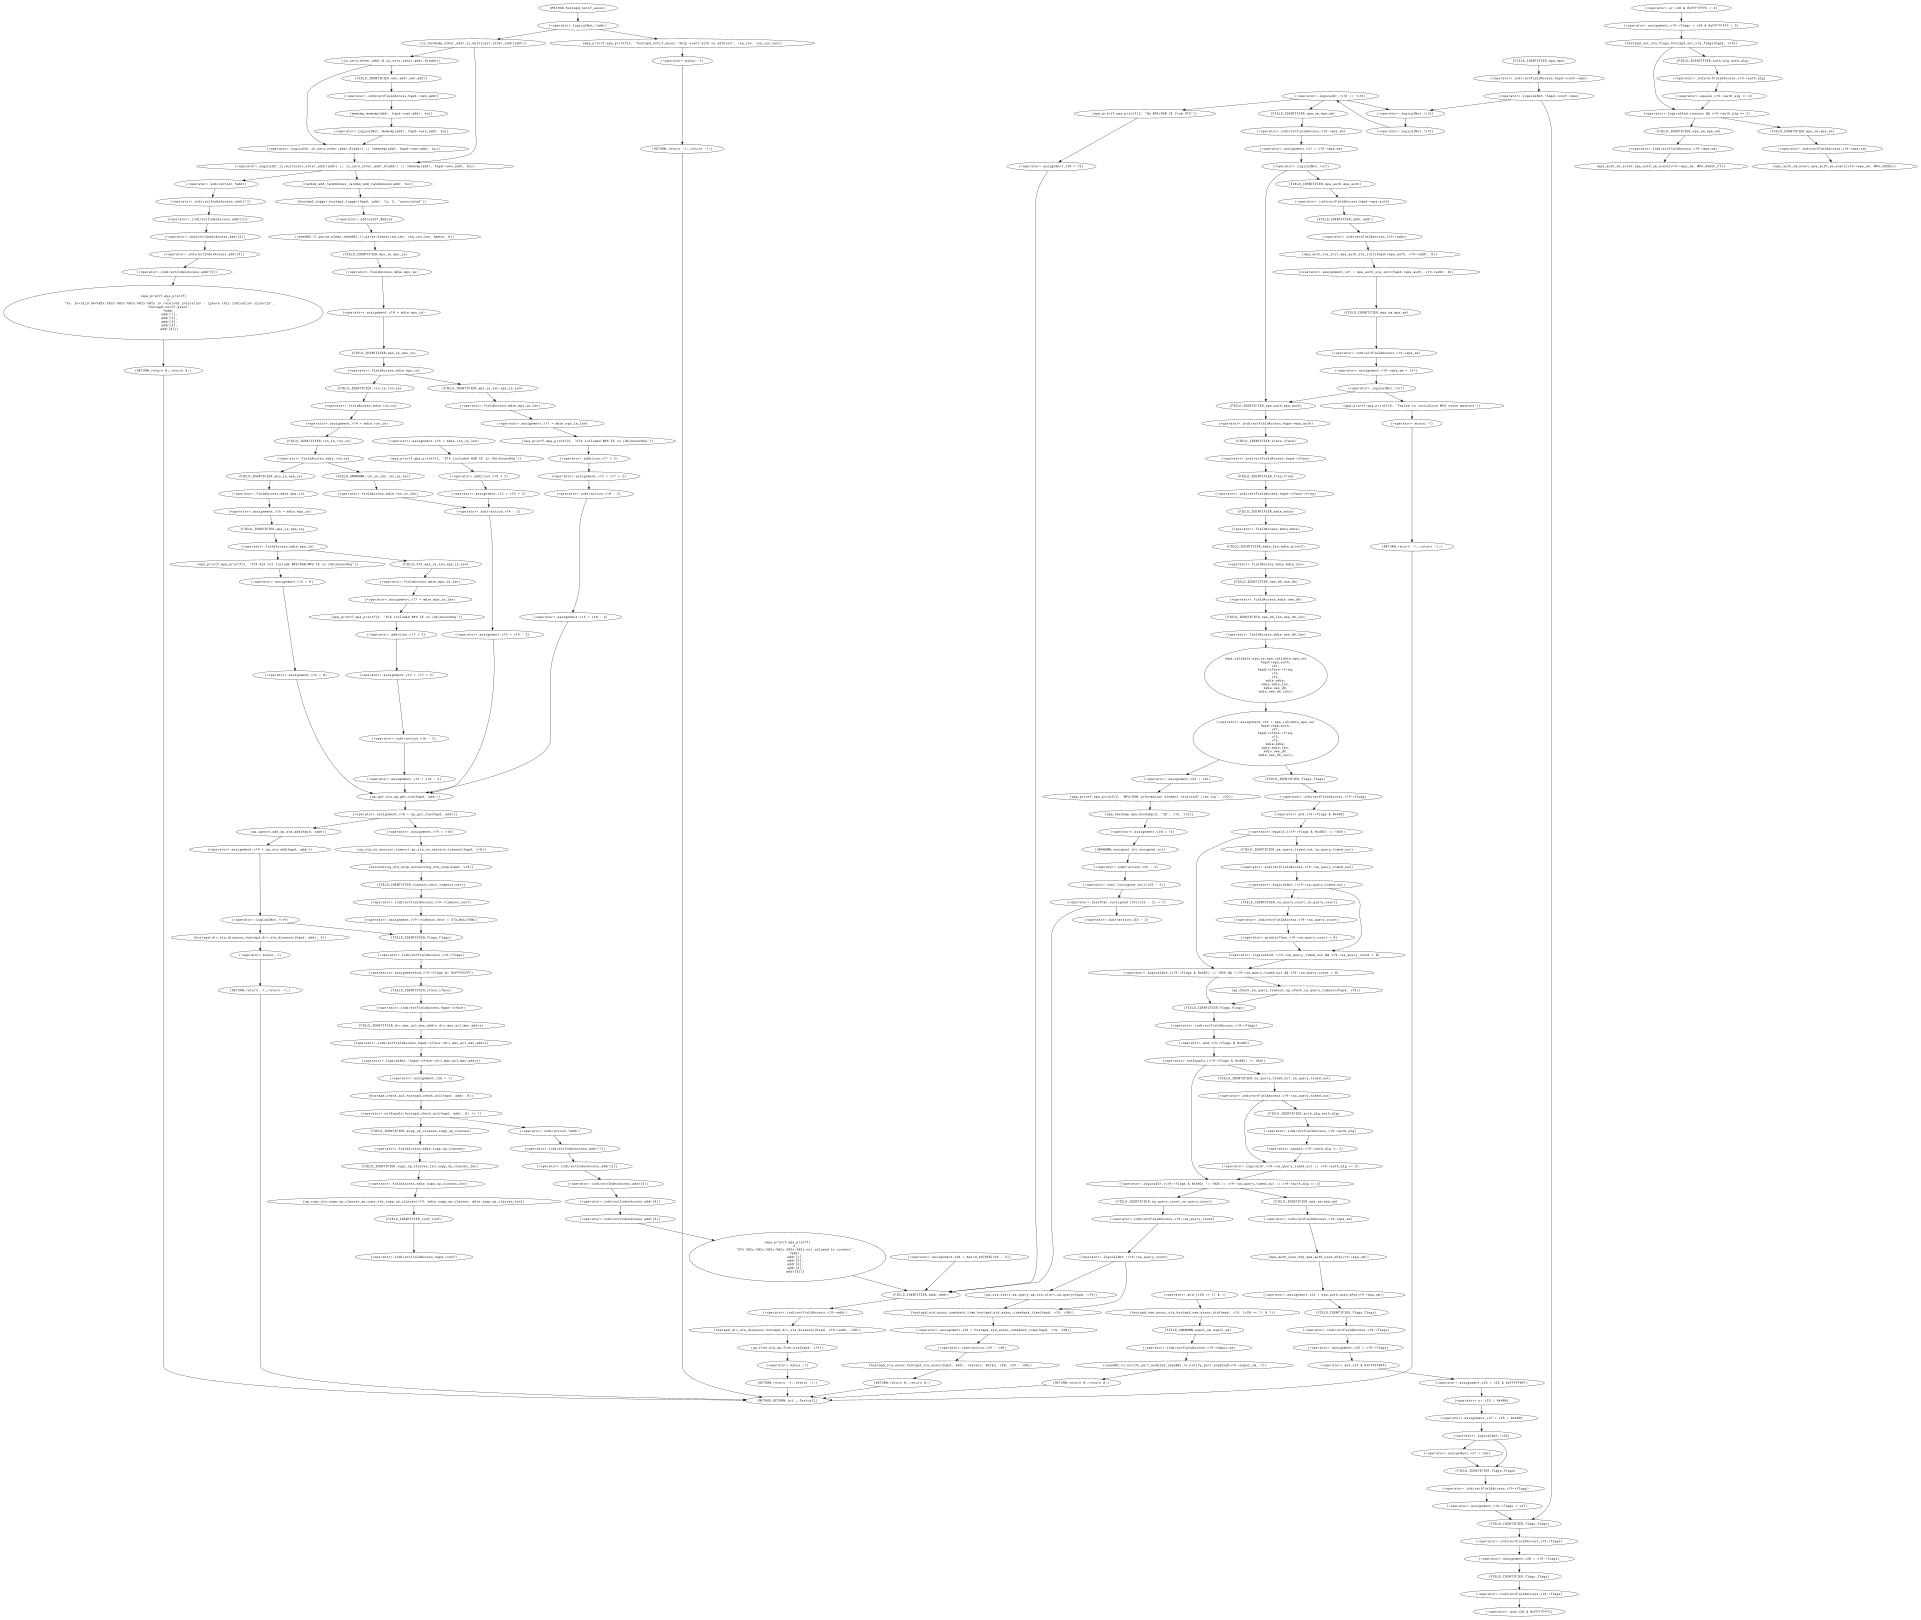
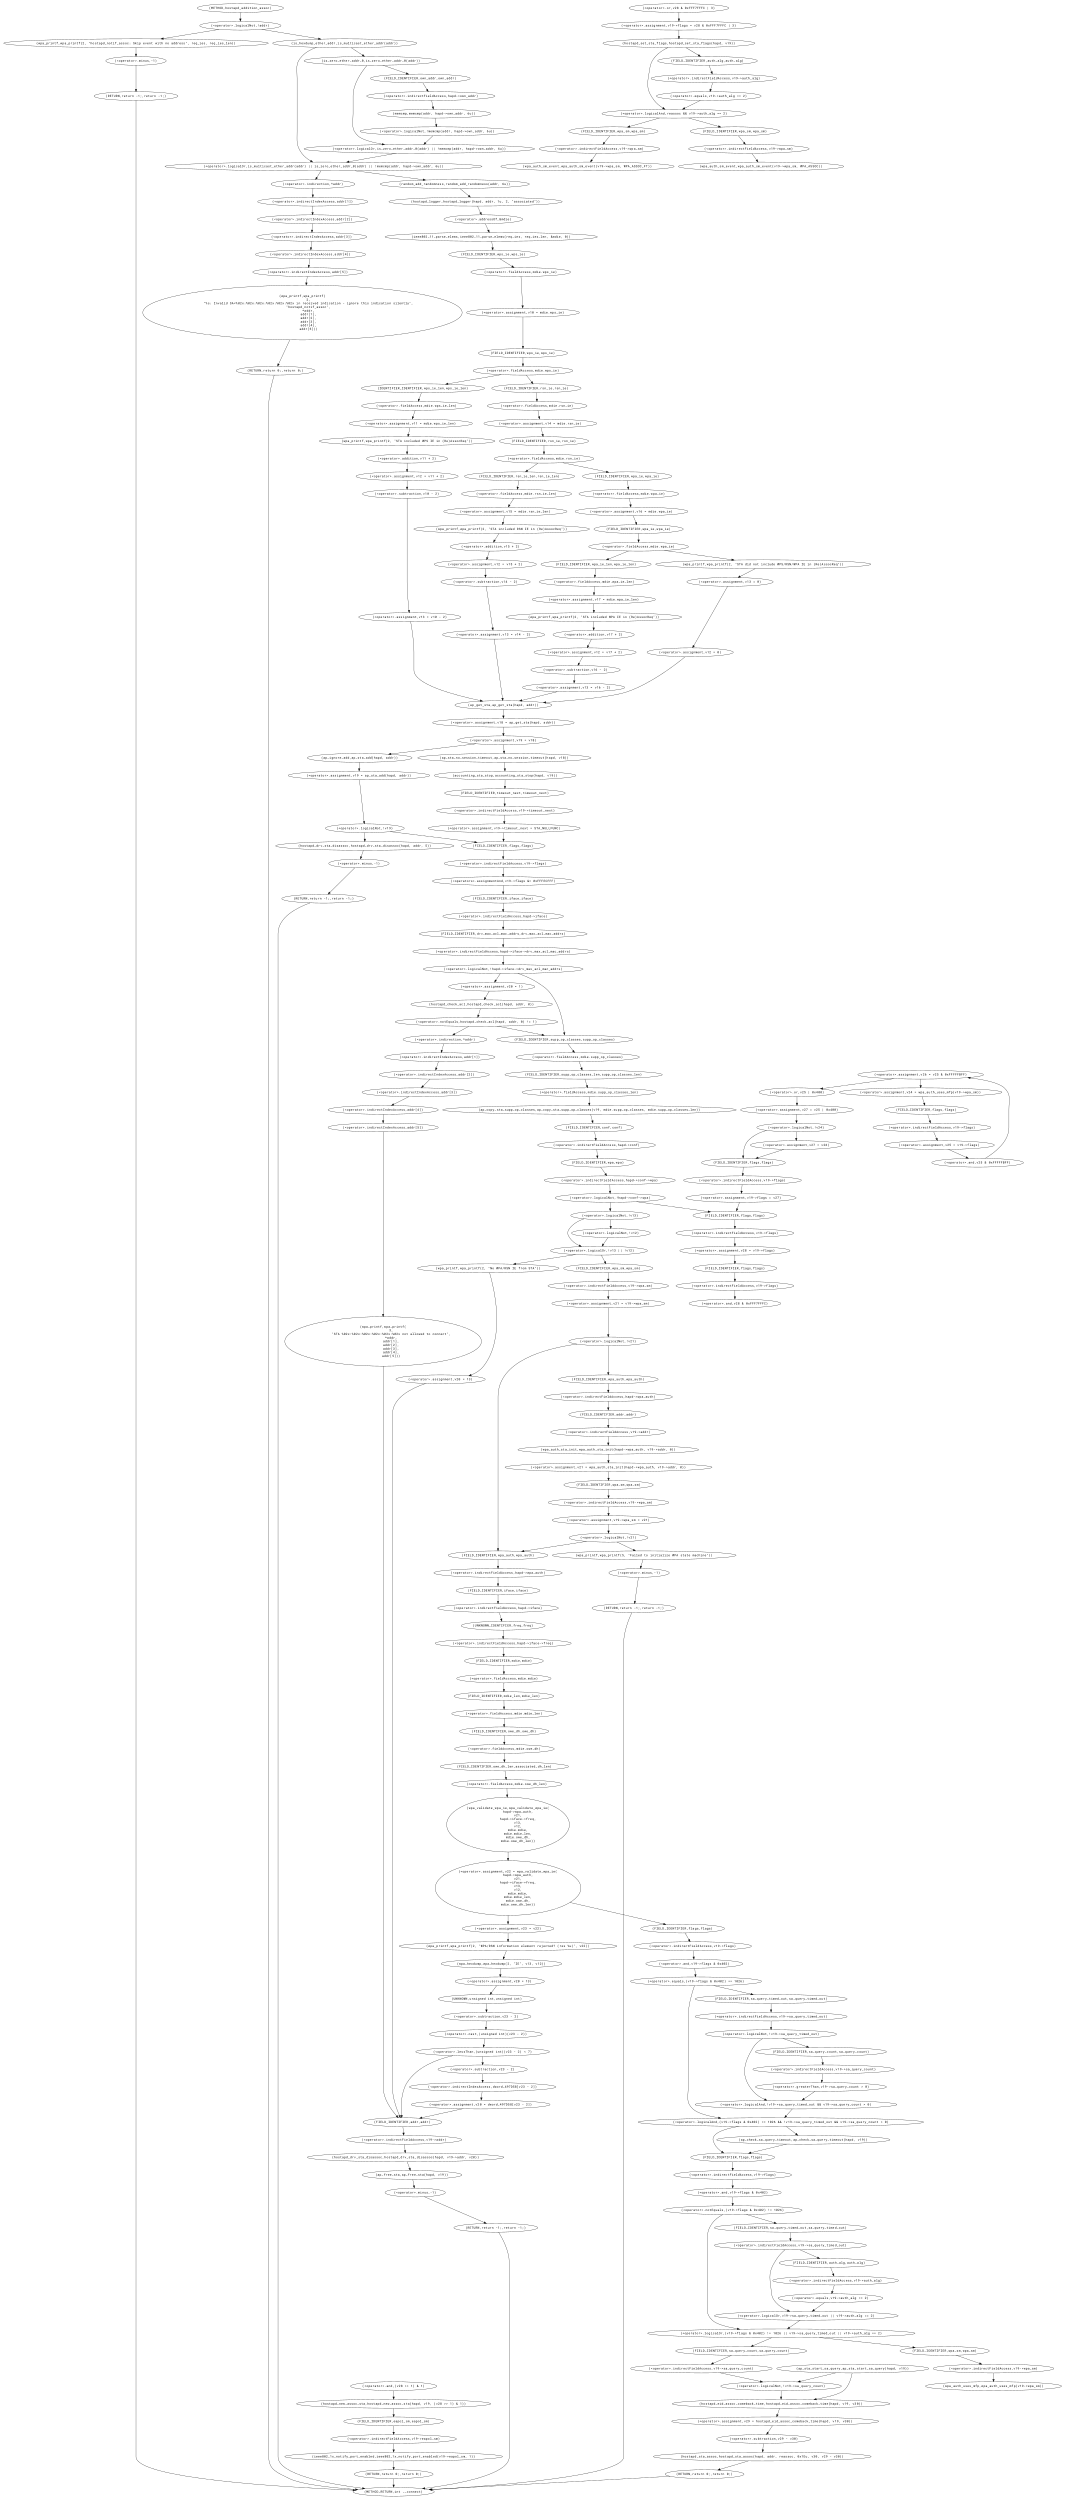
node "(METHOD,hostapd_notif_assoc)": label "(METHOD,hostapd_notif_assoc)" -> "(METHOD,hostapd_addition_assoc)"
edge "(<operator>.logicalOr,!v13 || !v12)" -> "(<operator>.logicalNot,!v13)": reversed
node "(FIELD_IDENTIFIER,wps_ie_len,wps_ie_len)": label "(FIELD_IDENTIFIER,wps_ie_len,wps_ie_len)" -> "(IDENTIFIER_IDENTIFIER,wps_ie_len,wps_ie_len)"
node "(FIELD_UNKNOWN,rsn_ie_len,rsn_ie_len)": label "(FIELD_UNKNOWN,rsn_ie_len,rsn_ie_len)" -> "(FIELD_IDENTIFIER,rsn_ie_len,rsn_ie_len)"
node "(FIELD_IDENTIFIER,freq,freq)": label "(FIELD_IDENTIFIER,freq,freq)" -> "(UNKNOWN_IDENTIFIER,freq,freq)"
edge "(<operator>.fieldAccess,mdie.rsn_ie_len)" -> "(<operator>.subtraction,v14 - 2)": now "(<operator>.fieldAccess,mdie.rsn_ie_len)" -> "(<operator>.assignment,v15 = mdie.rsn_ie_len)"
node "(FIELD_IDENTIFIER,mdie_len,mdie_printf)": label "(FIELD_IDENTIFIER,mdie_len,mdie_printf)" -> "(FIELD_IDENTIFIER,mdie_len,mdie_len)"
node "(FIELD_STA,wpa_ie_len,wpa_ie_len)": label "(FIELD_STA,wpa_ie_len,wpa_ie_len)" -> "(FIELD_IDENTIFIER,wpa_ie_len,wpa_ie_len)"
node "(FIELD_IDENTIFIER,owe_dh_len,owe_dh_len)": label "(FIELD_IDENTIFIER,owe_dh_len,owe_dh_len)" -> "(FIELD_IDENTIFIER,owe_dh_len,associated_dh_len)"
edge "(<operator>.assignment,v18 = ap_get_sta(hapd, addr))" -> "(ap_ignore_add,ap_sta_add(hapd, addr))": now "(<operator>.assignment,v19 = v18)" -> "(ap_ignore_add,ap_sta_add(hapd, addr))"
edge "(<operator>.logicalNot,!hapd->iface->drv_max_acl_mac_addrs)" -> "(FIELD_IDENTIFIER,supp_op_classes,supp_op_classes)": added
edge "(<operator>.indirectFieldAccess,hapd->conf)" -> "(FIELD_IDENTIFIER,wpa,wpa)": added
edge "(<operator>.logicalNot,!v19->sa_query_count)" -> "(ap_sta_start_sa_query,ap_sta_start_sa_query(hapd, v19))": reversed
edge "(wpa_auth_uses_mfp,wpa_auth_uses_mfp(v19->wpa_sm))" -> "(<operator>.assignment,v24 = wpa_auth_uses_mfp(v19->wpa_sm))": now "(<operator>.assignment,v26 = v25 & 0xFFFFFBFF)" -> "(<operator>.assignment,v24 = wpa_auth_uses_mfp(v19->wpa_sm))"
node "(FIELD_UNKNOWN,eapol_sm,eapol_sm)": label "(FIELD_UNKNOWN,eapol_sm,eapol_sm)" -> "(FIELD_IDENTIFIER,eapol_sm,eapol_sm)"
node "(METHOD_RETURN,int __fastcall)": label "(METHOD_RETURN,int __fastcall)" -> "(METHOD_RETURN,int __connect)"
node "(<operator>.indirectIndexAccess,dword_497D58[v23 - 2])": added
